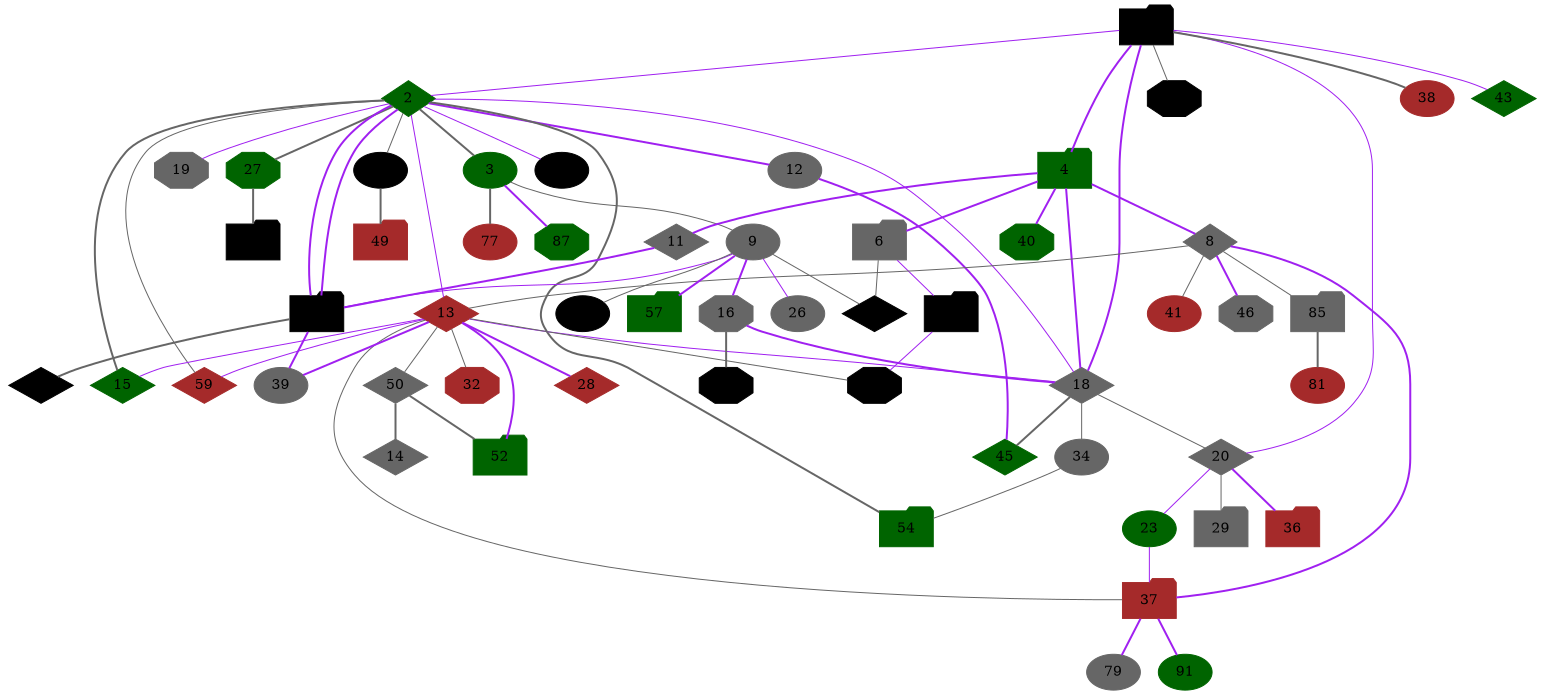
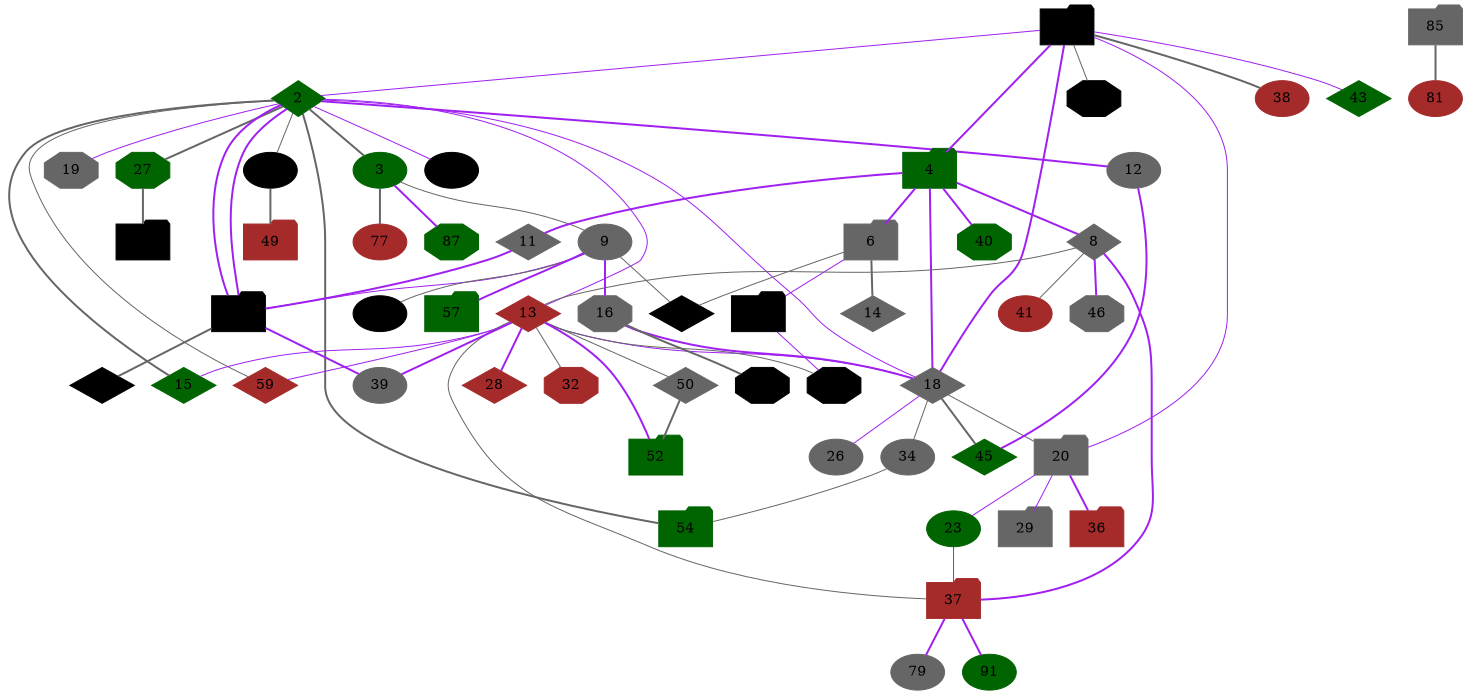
edge "8" -- "85": removed
edge "9" -- "26": now "18" -- "26"
edge "50" -- "14": now "6" -- "14"
node "20": shape diamond -> folder
edge "20" -- "29": color gray40 -> purple
